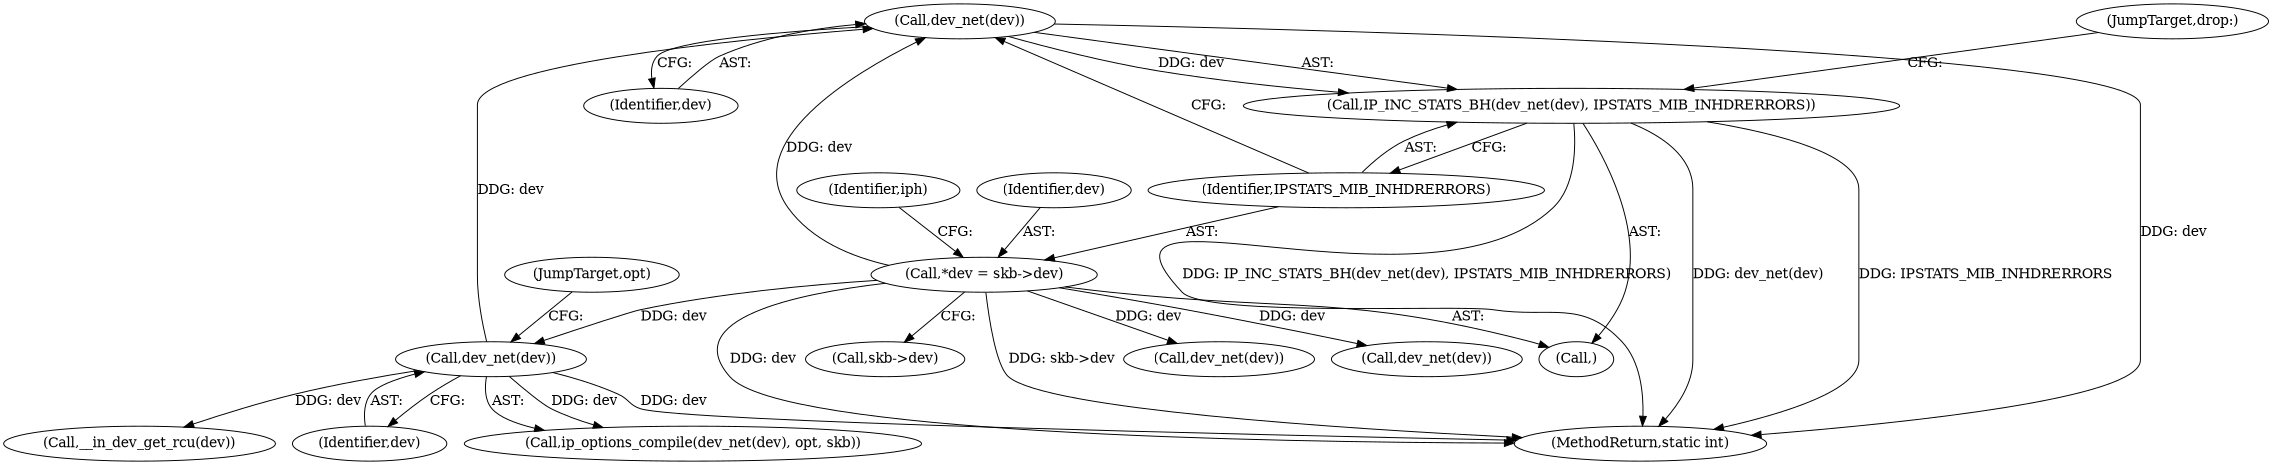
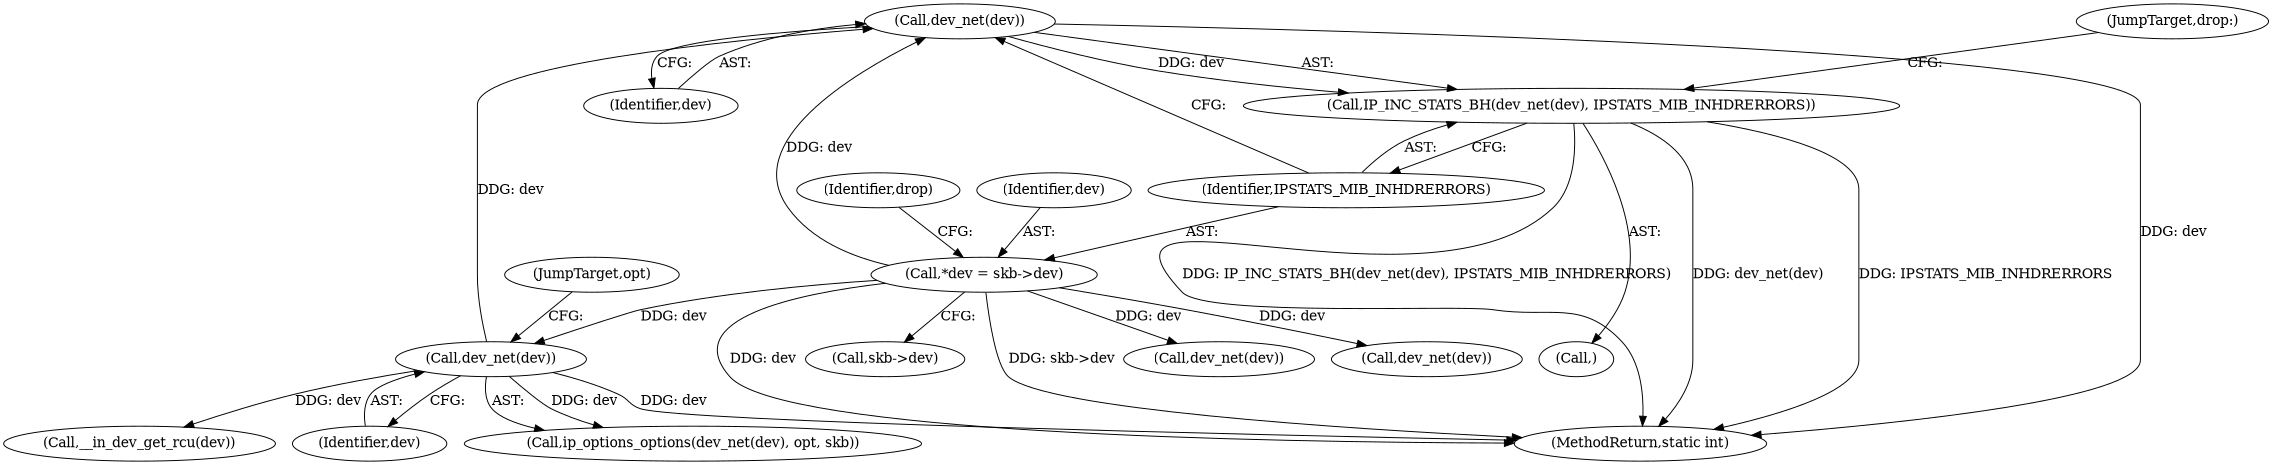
node "(Identifier,iph)": label "(Identifier,iph)" -> "(Identifier,drop)"
edge "(Call,*dev = skb->dev)" -> "(Call,)": removed, label "AST:"
node "(Call,ip_options_compile(dev_net(dev), opt, skb))": label "(Call,ip_options_compile(dev_net(dev), opt, skb))" -> "(Call,ip_options_options(dev_net(dev), opt, skb))"
